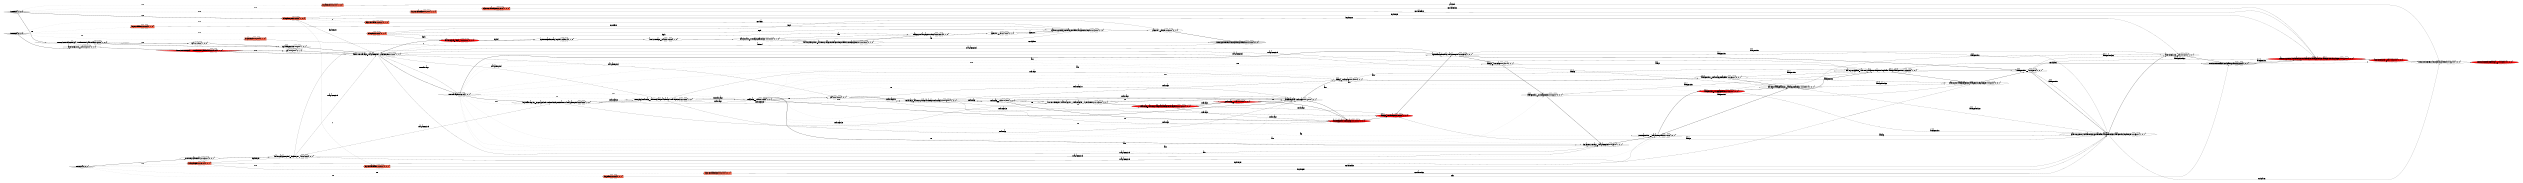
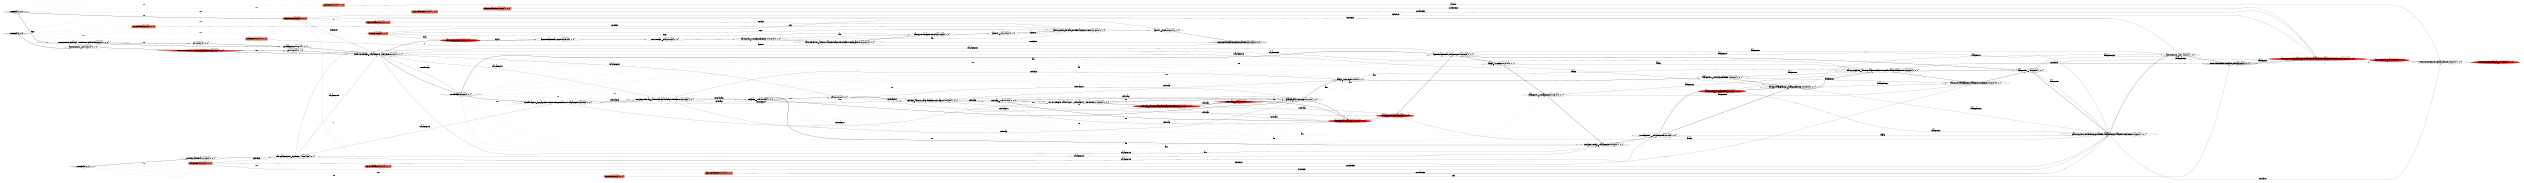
edge "insertRecord['0', '1', '0']" -> "long recordOffset@@@2@@@['0', '1', '0']": label "true" -> "length"
